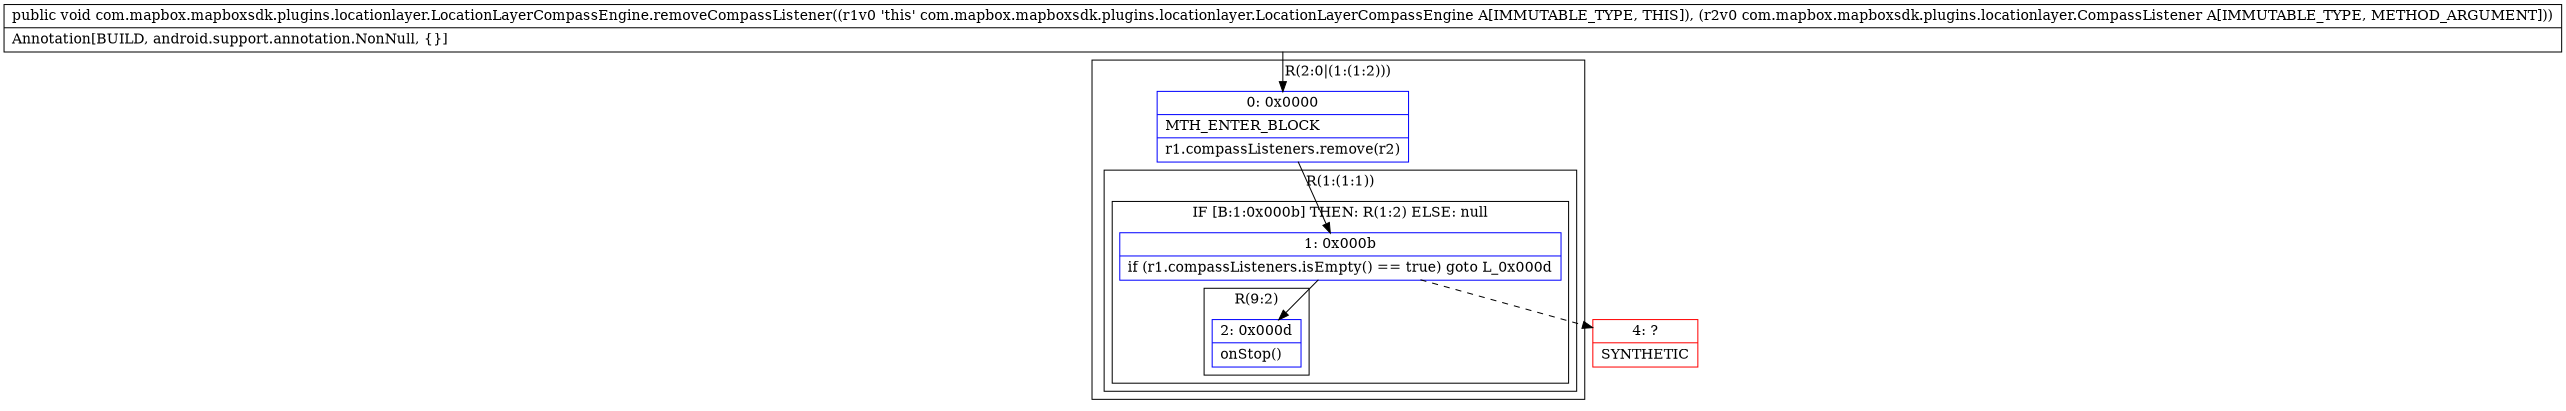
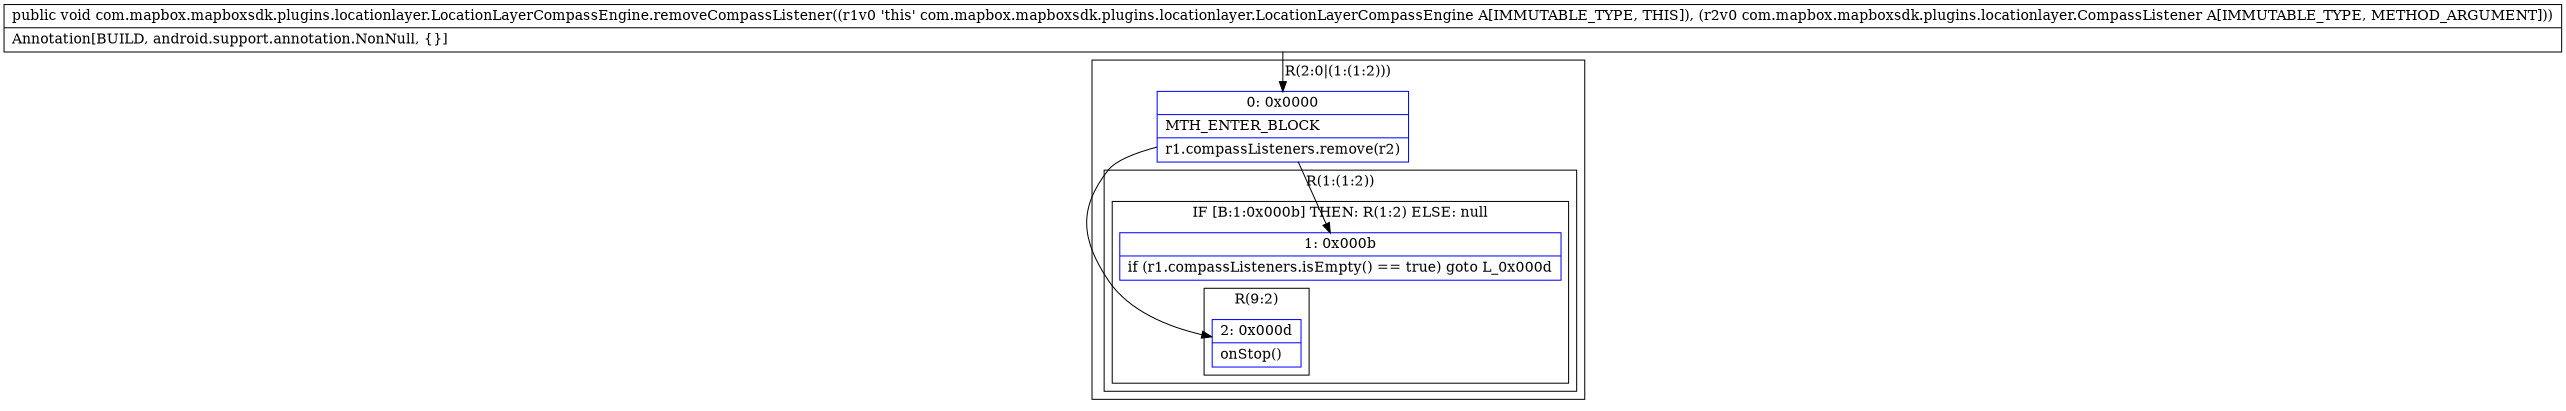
cluster "R(1:(1:1))": label "R(1:(1:1))" -> "R(1:(1:2))"
edge "1: 0x000b" -> "2: 0x000d": now "0: 0x0000" -> "2: 0x000d"
node "4: ?": removed
